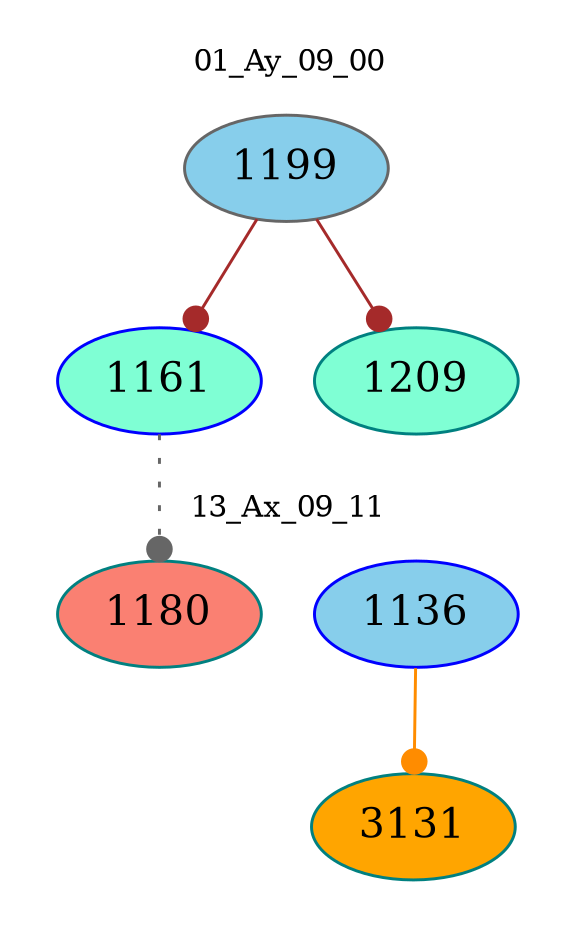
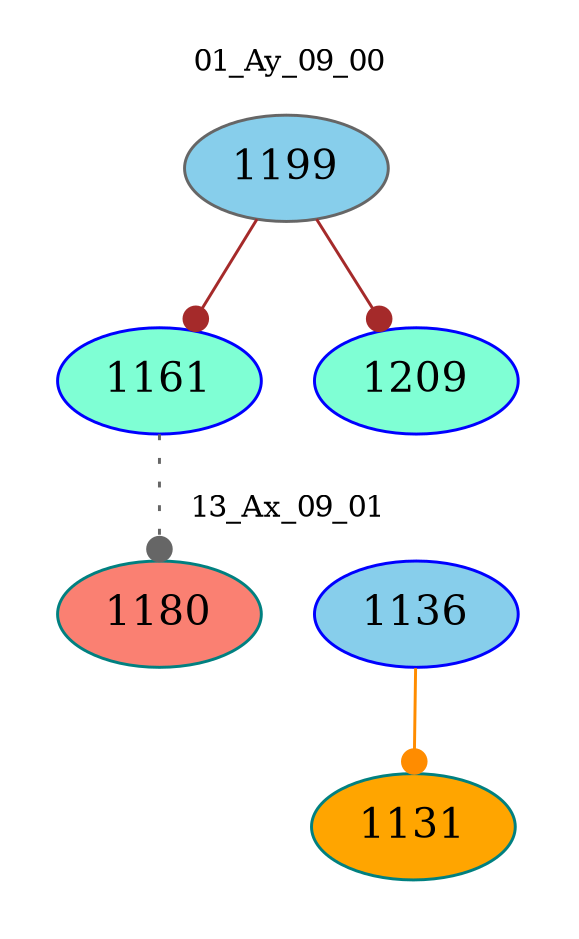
node "1209": color teal -> blue
cluster "13_Ax_09_11": label "13_Ax_09_11" -> "13_Ax_09_01"
node "3131": label "3131" -> "1131"
